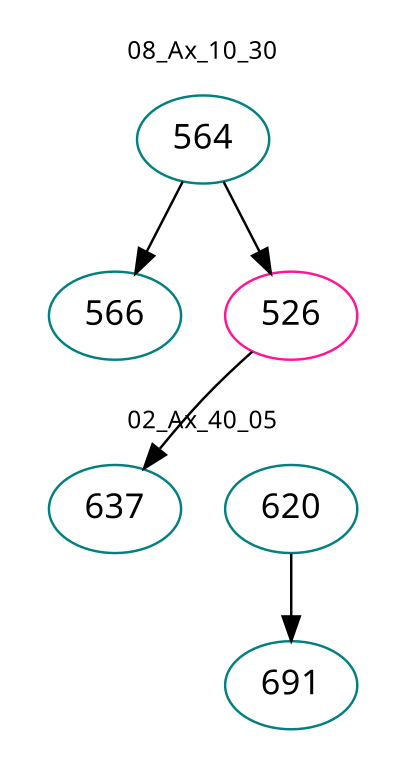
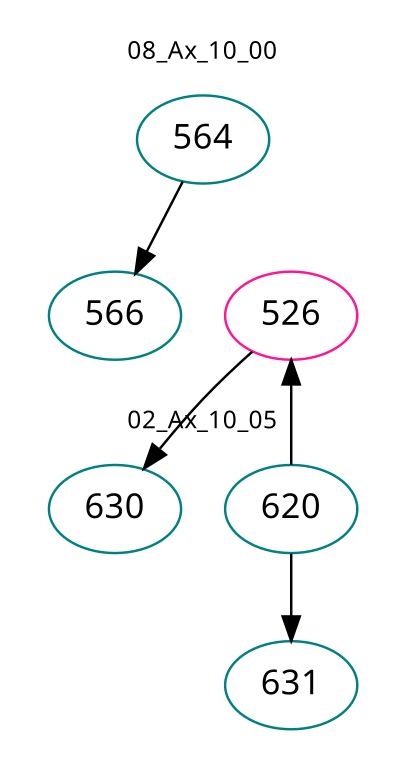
cluster "08_Ax_10_30": label "08_Ax_10_30" -> "08_Ax_10_00"
edge "564" -> "526": now "620" -> "526"
cluster "02_Ax_40_05": label "02_Ax_40_05" -> "02_Ax_10_05"
node "637": label "637" -> "630"
node "691": label "691" -> "631"
